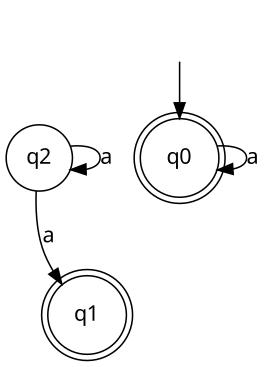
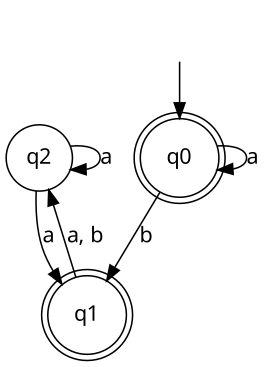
edge "q0" -> "q1": added, label "b"
edge "q1" -> "q2": added, label "a, b"
